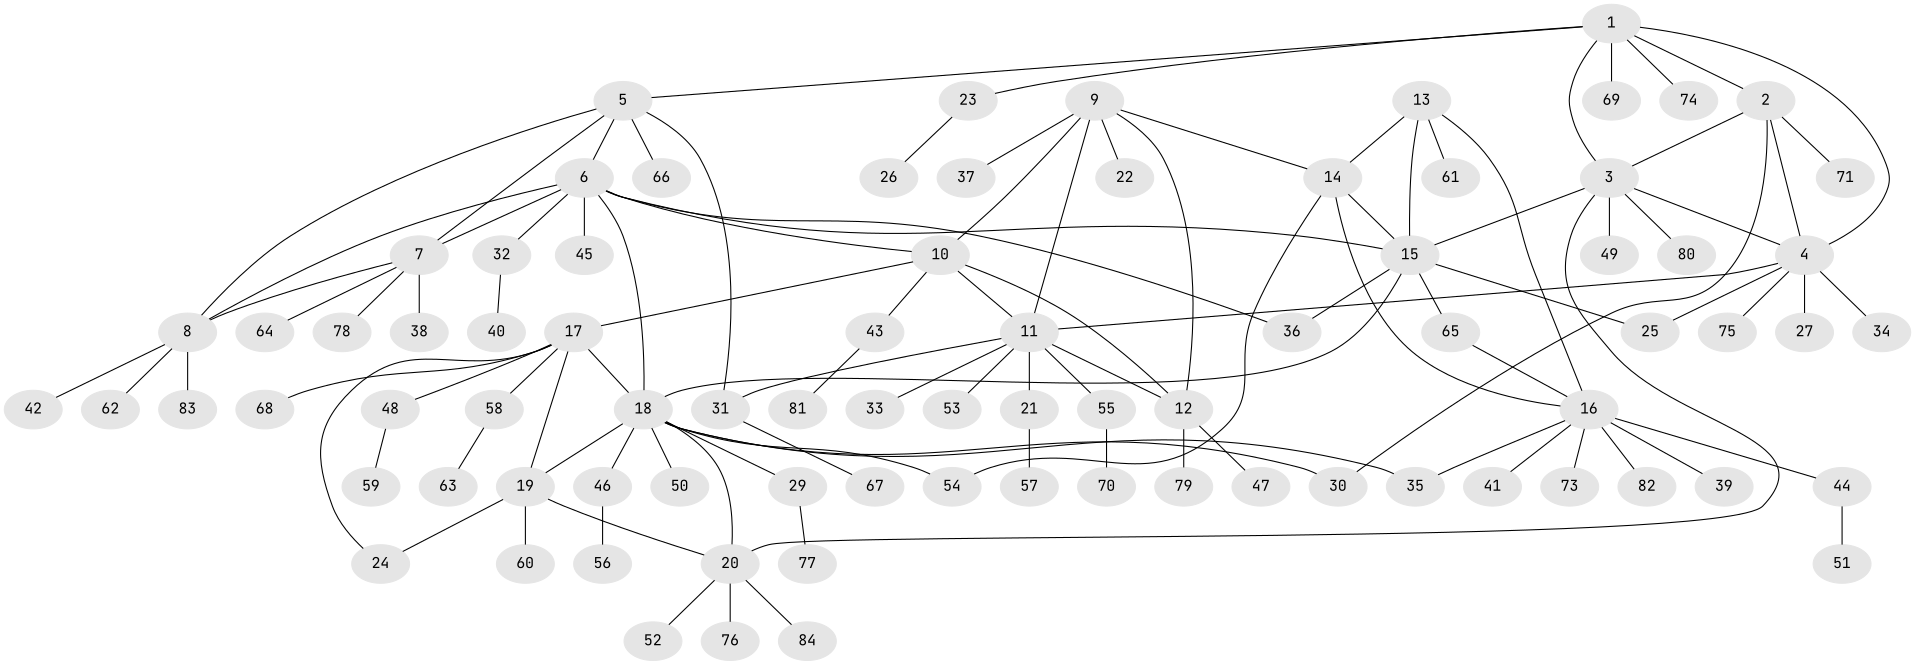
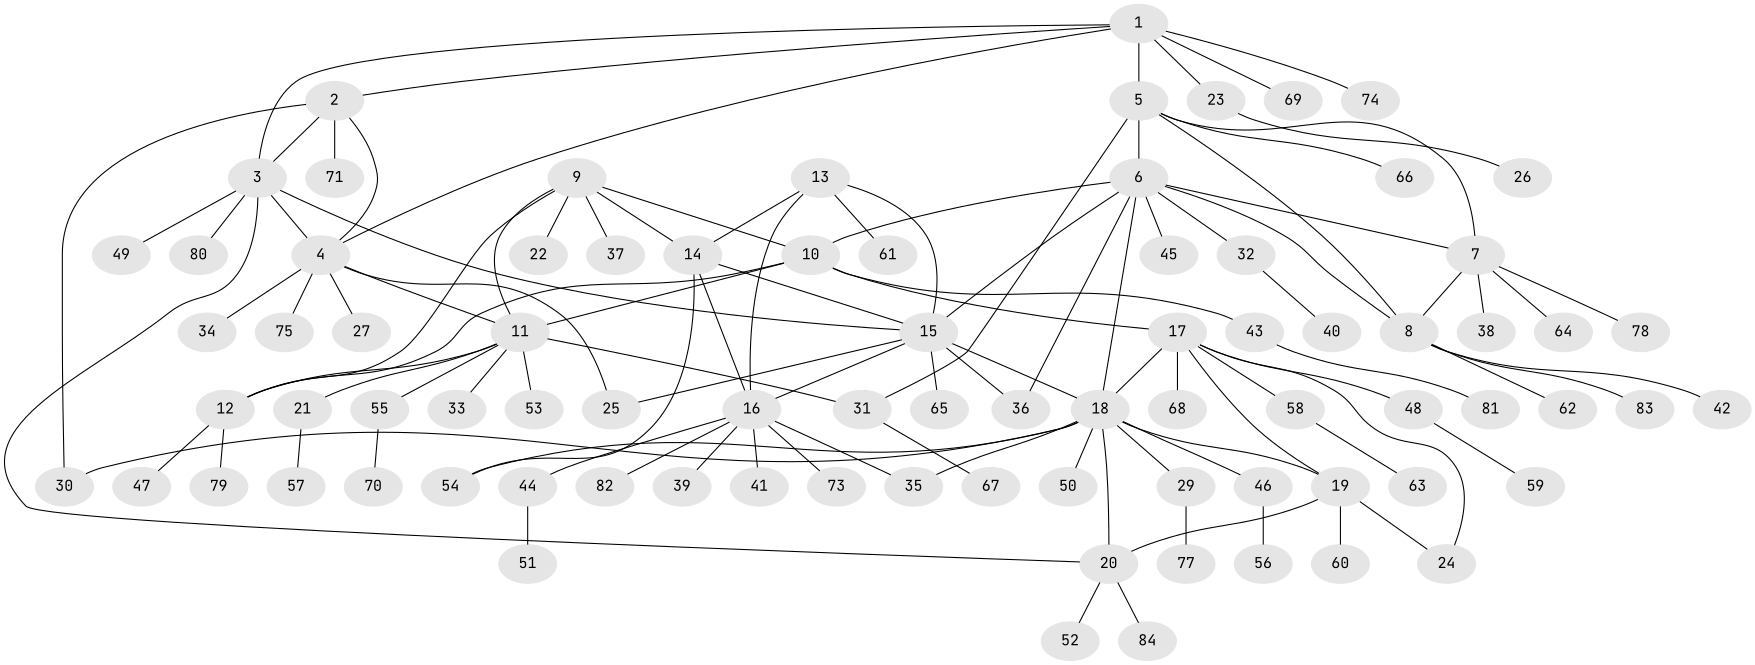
edge "65" -- "16": now "15" -- "16"
node "76": removed
